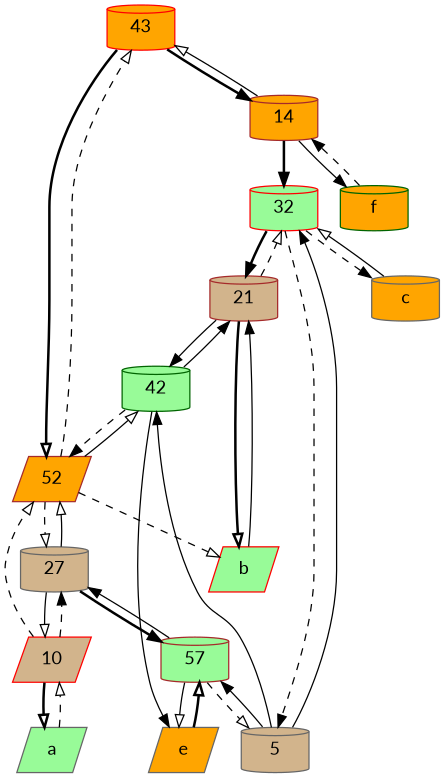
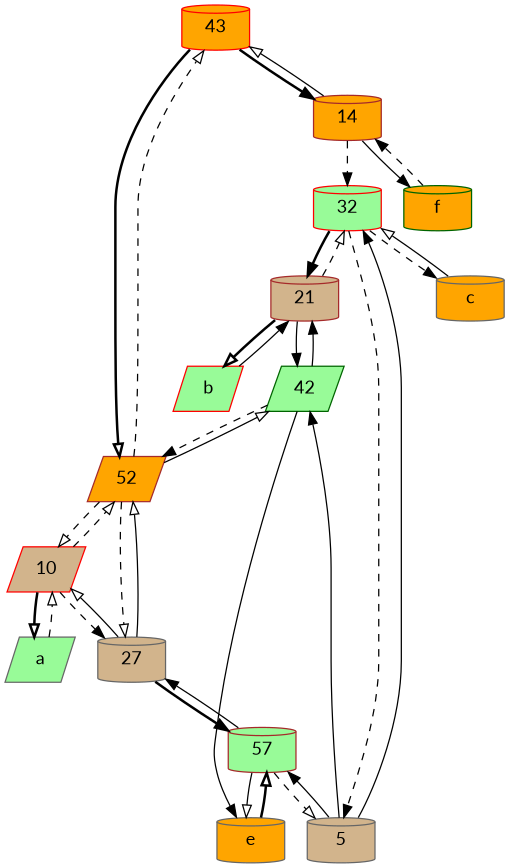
edge "14" -> "32": style bold -> dashed
node "42": shape cylinder -> parallelogram
edge "52" -> "b": now "52" -> "10"
node "e": shape parallelogram -> cylinder
